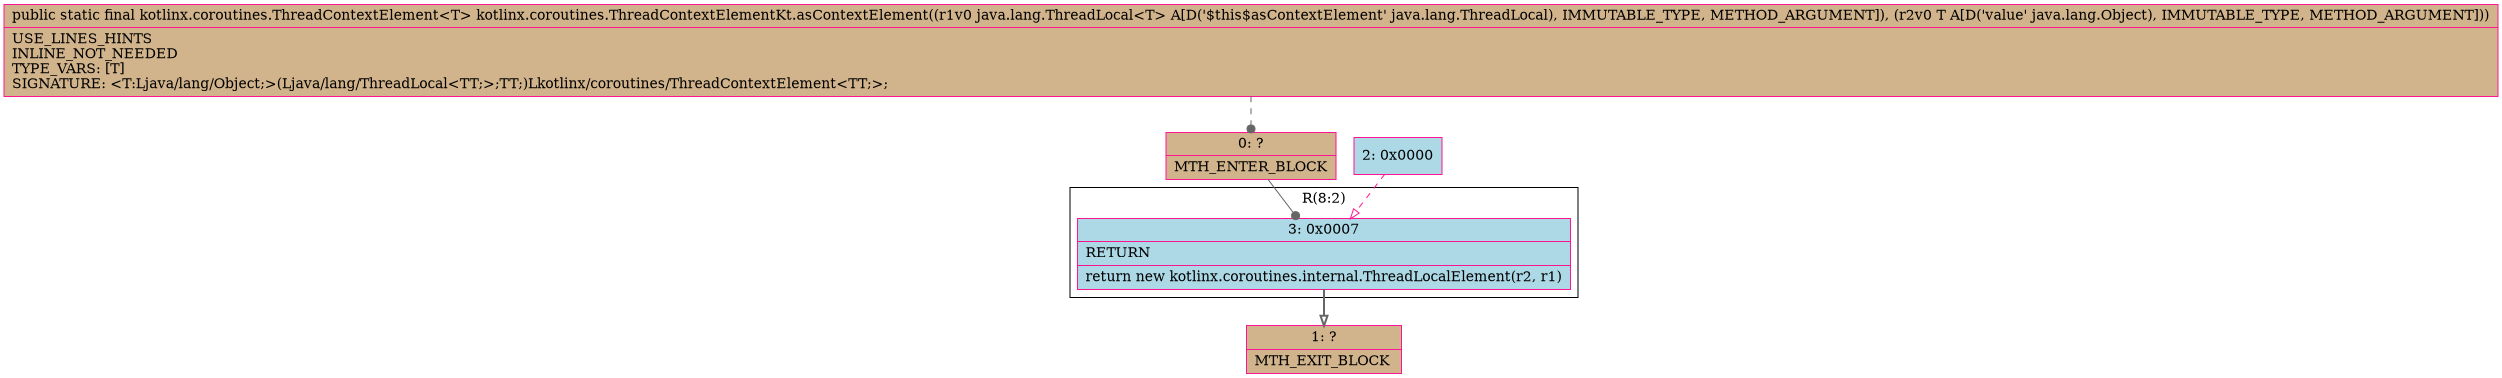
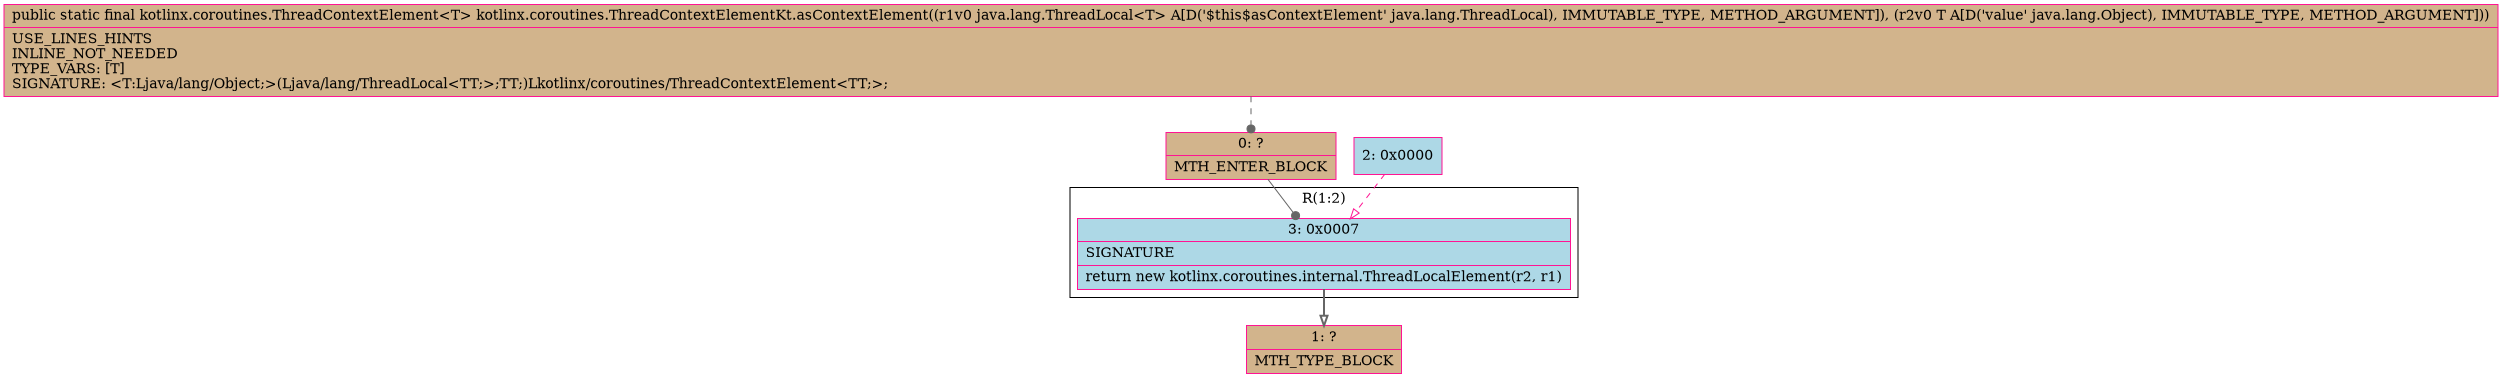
cluster "R(8:2)": label "R(8:2)" -> "R(1:2)"
node "3: 0x0007": text "RETURN" -> "SIGNATURE"
node "1: ?": text "MTH_EXIT_BLOCK" -> "MTH_TYPE_BLOCK"
